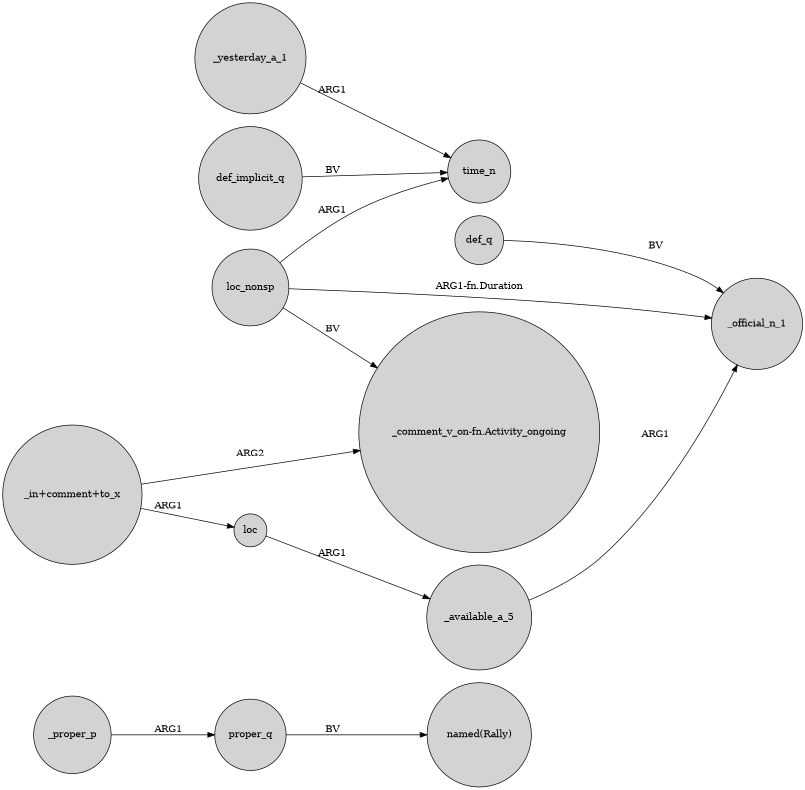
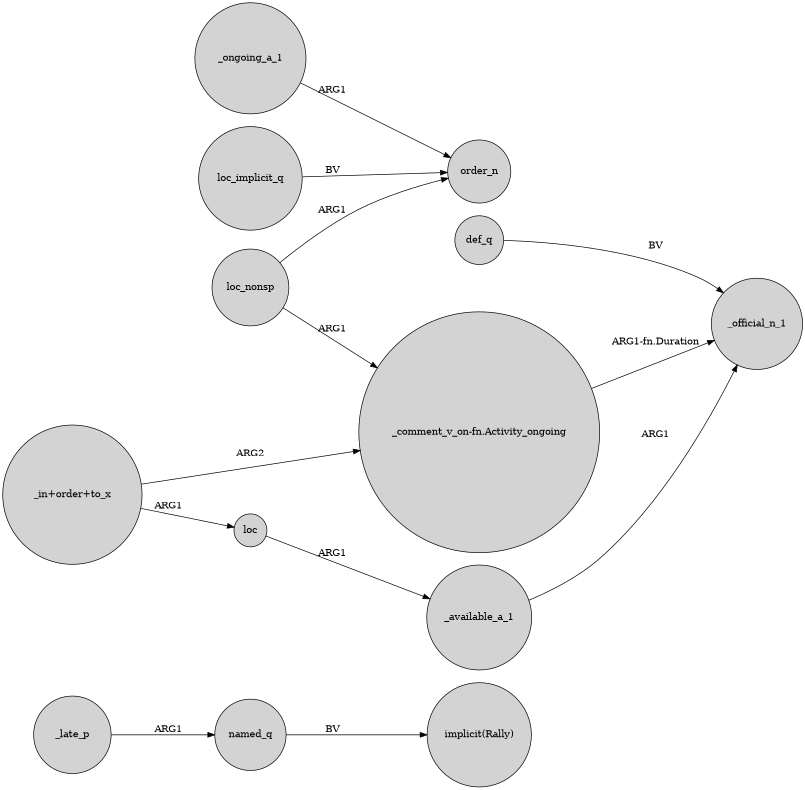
node "_yesterday_a_1": label "_yesterday_a_1" -> "_ongoing_a_1"
node "time_n": label "time_n" -> "order_n"
node "def_implicit_q": label "def_implicit_q" -> "loc_implicit_q"
edge "loc_nonsp" -> "_official_n_1": now "_comment_v_on-fn.Activity_ongoing" -> "_official_n_1"
edge "loc_nonsp" -> "_comment_v_on-fn.Activity_ongoing": label "BV" -> "ARG1"
node "_in+comment+to_x": label "_in+comment+to_x" -> "_in+order+to_x"
node "_available_a_5": label "_available_a_5" -> "_available_a_1"
node "_proper_p": label "_proper_p" -> "_late_p"
node "proper_q": label "proper_q" -> "named_q"
node "named(Rally)": label "named(Rally)" -> "implicit(Rally)"
